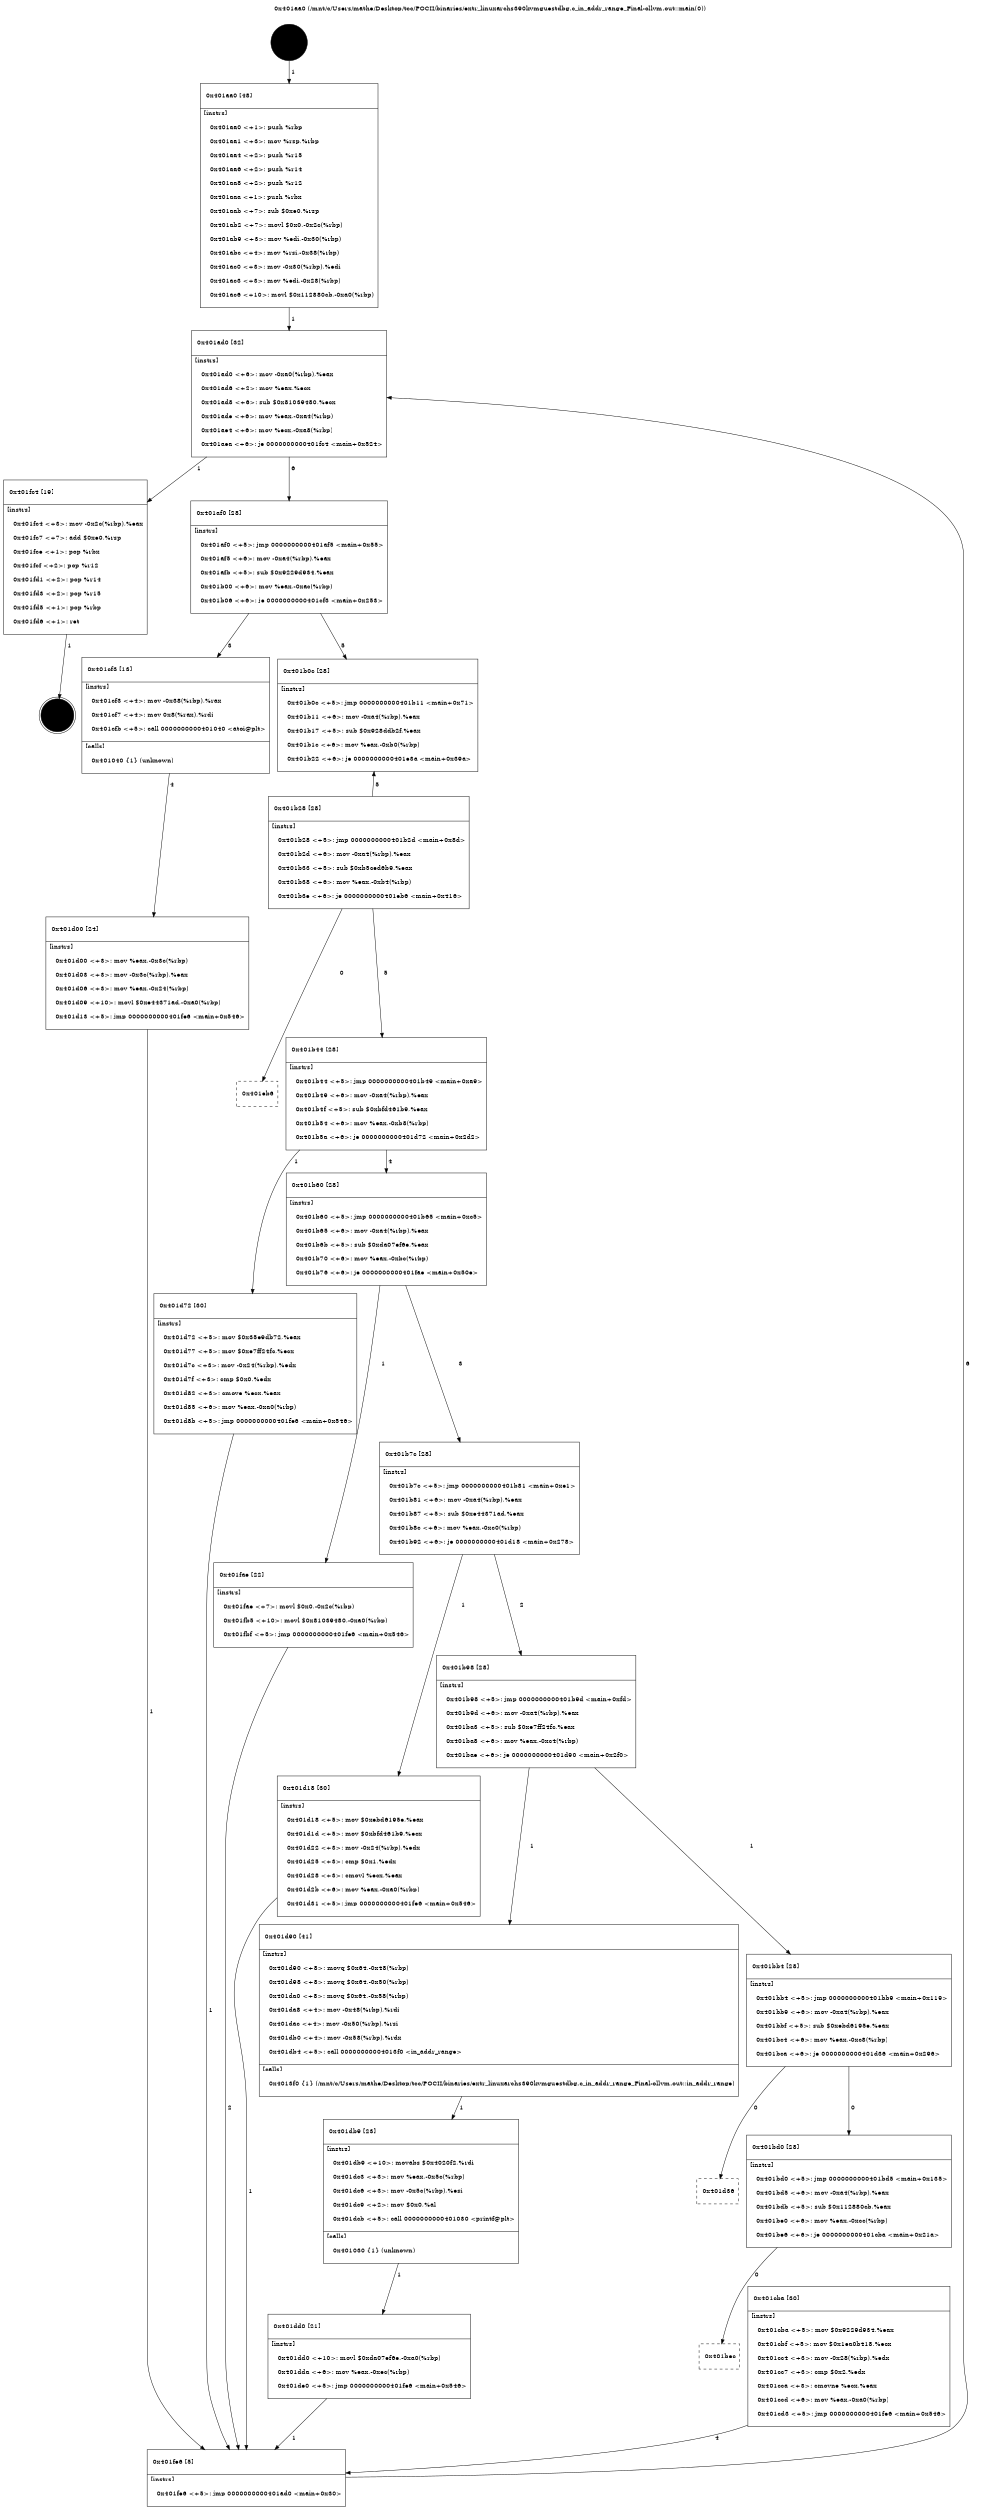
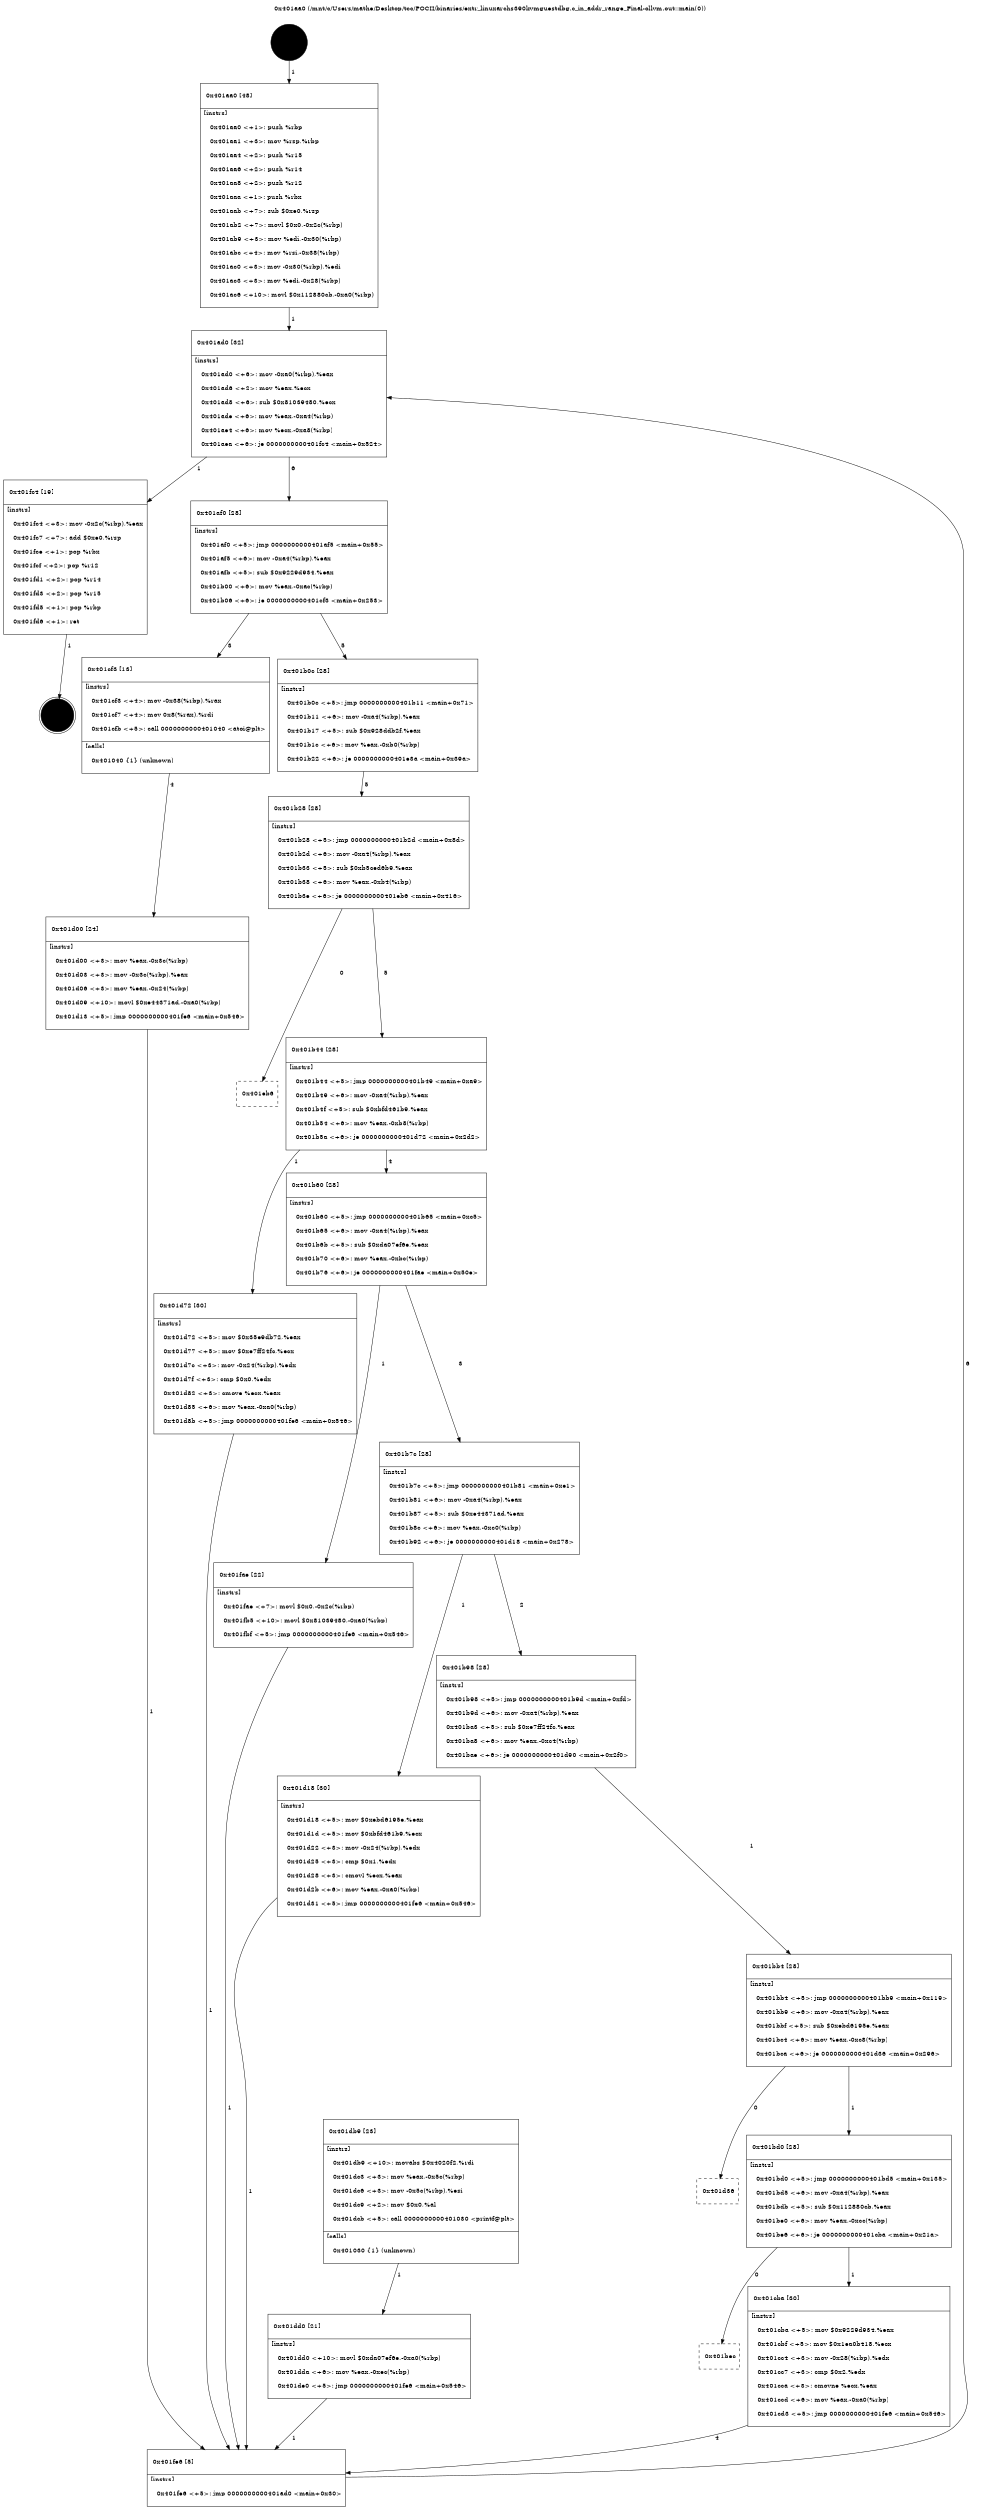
edge "0x401b28 [28]" -> "0x401b0c [28]": reversed
node "0x401d90 [41]": removed
edge "0x401fae [22]" -> "0x401fe6 [5]": label " 2" -> " 1"
edge "0x401bb4 [28]" -> "0x401bd0 [28]": label " 0" -> " 1"
edge "0x401bd0 [28]" -> "0x401cba [30]": added, label "1"
